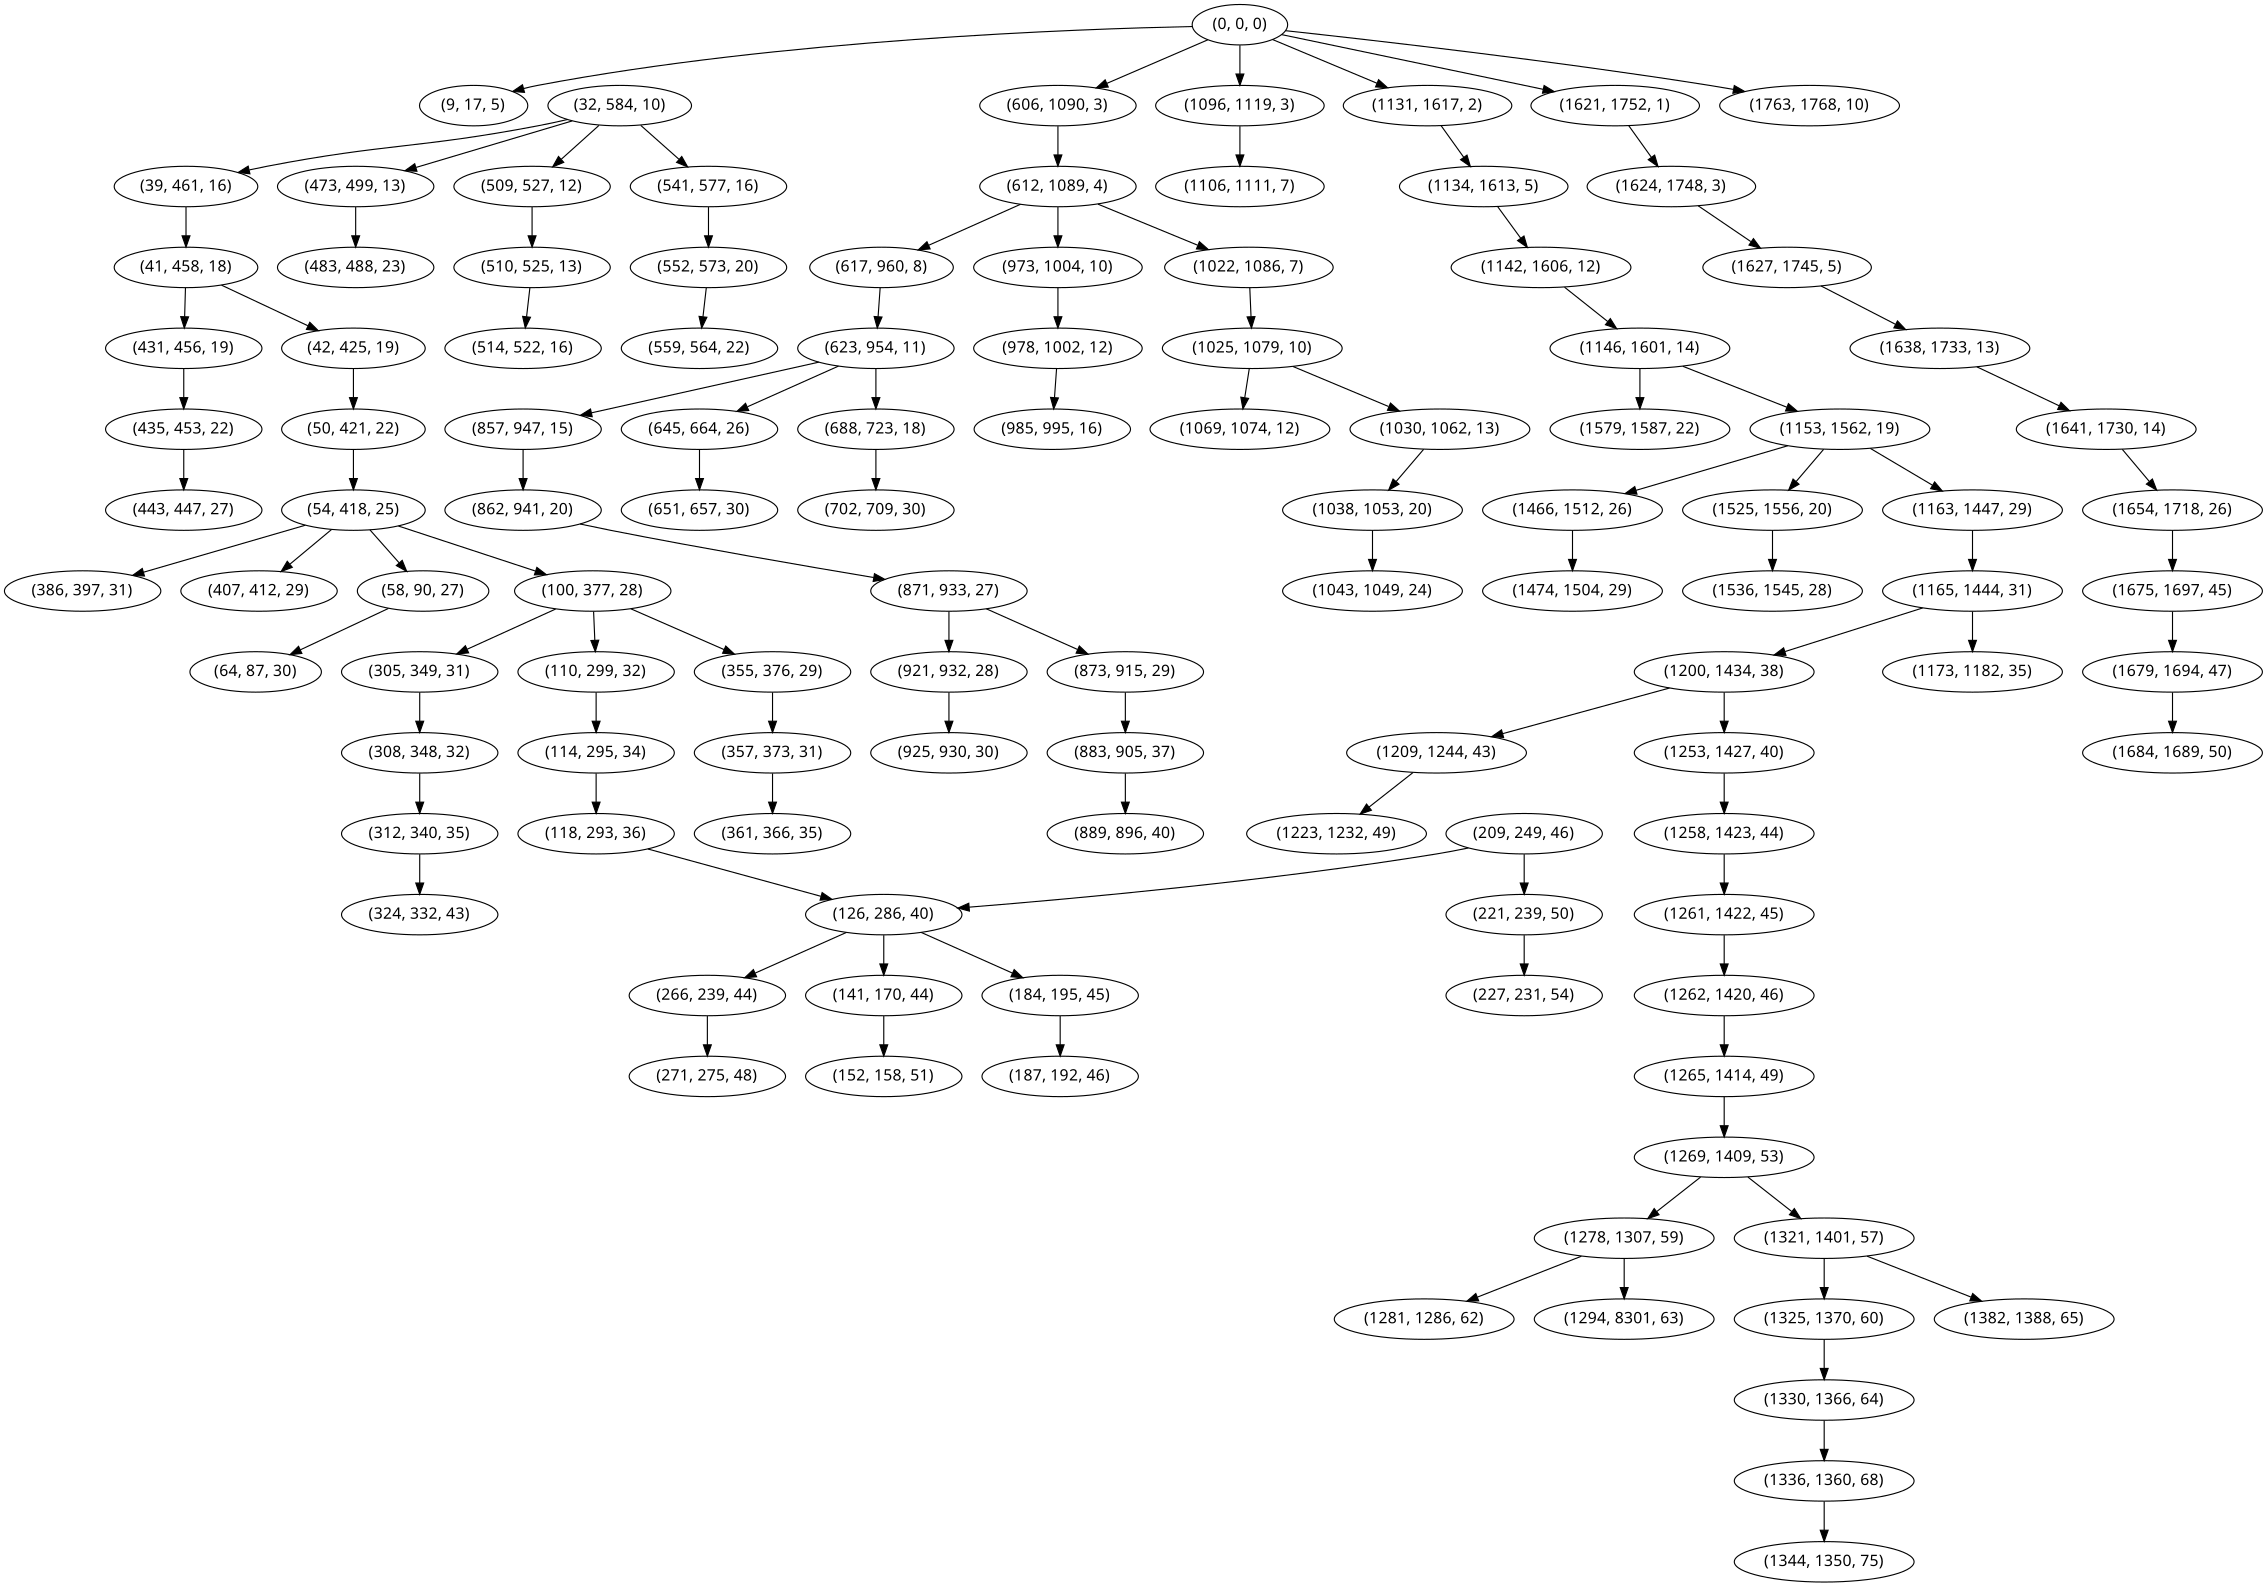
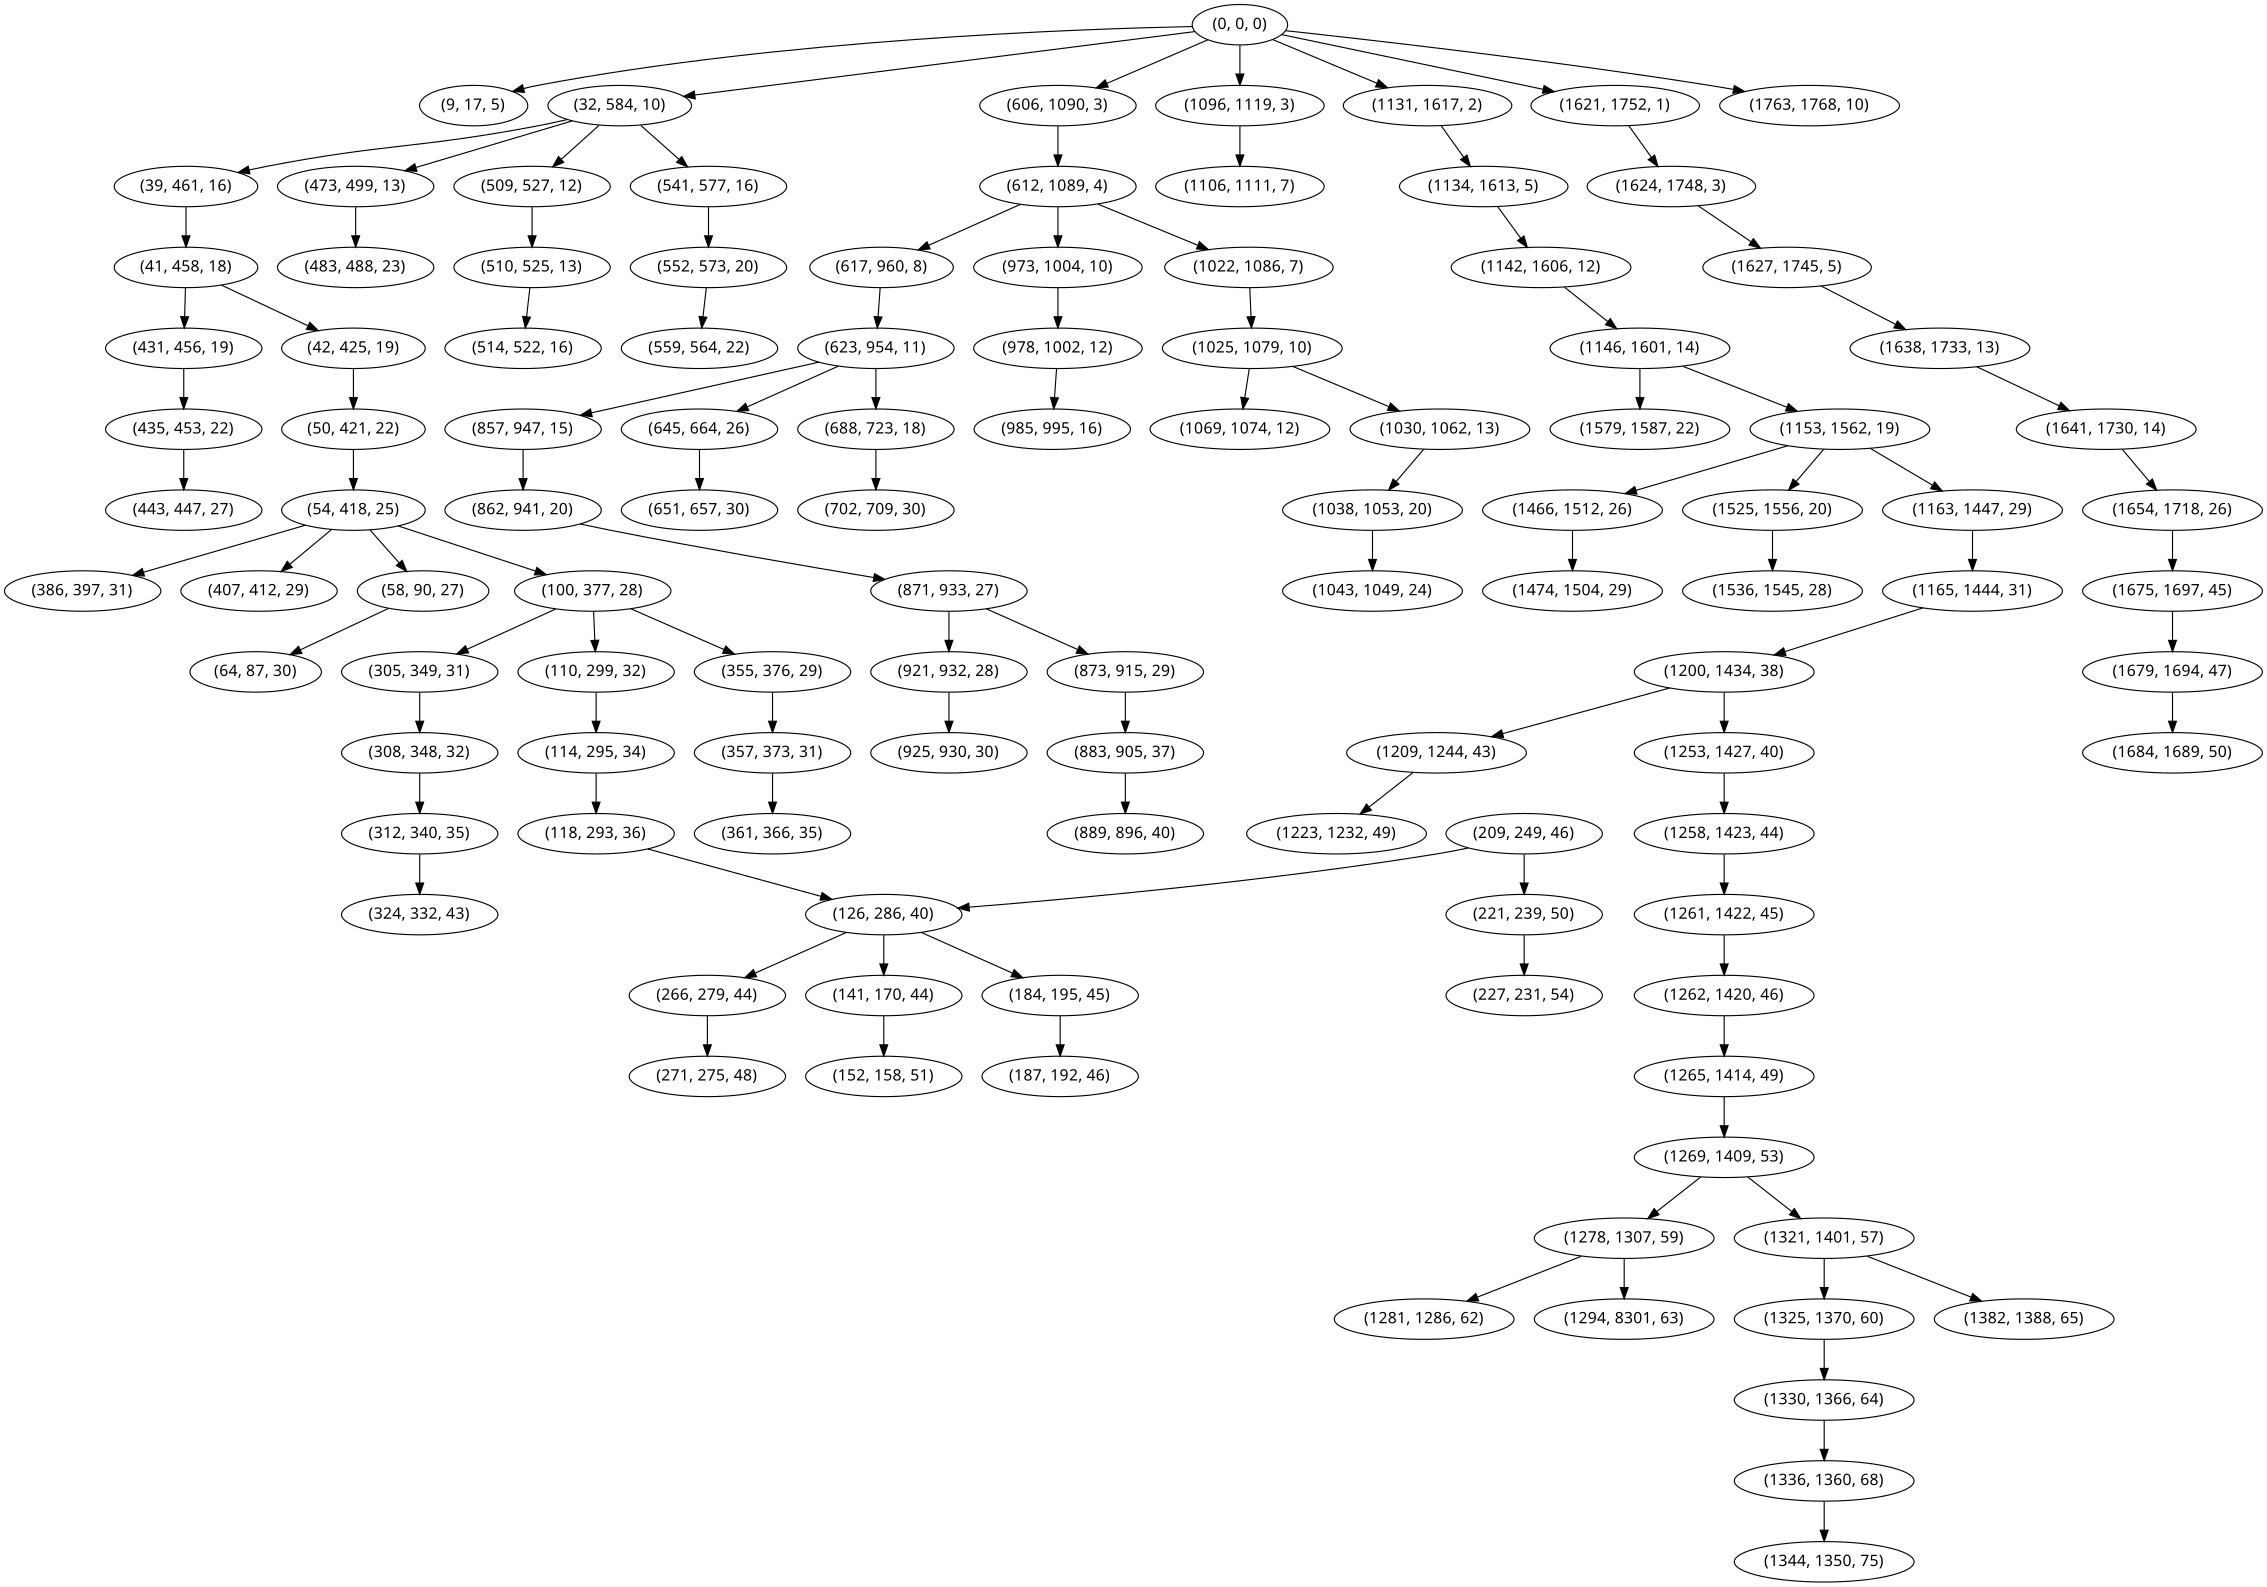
edge "(0, 0, 0)" -> "(32, 584, 10)": added
node "(1173, 1182, 35)": removed
node "(266, 239, 44)": label "(266, 239, 44)" -> "(266, 279, 44)"
